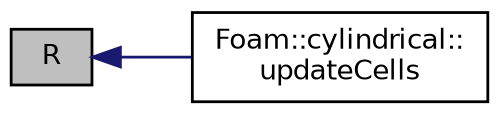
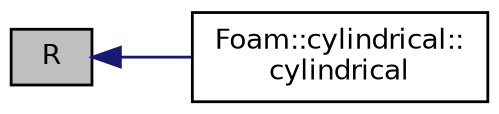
node "Foam::cylindrical:: updateCells": label "Foam::cylindrical:: updateCells" -> "Foam::cylindrical:: cylindrical"
